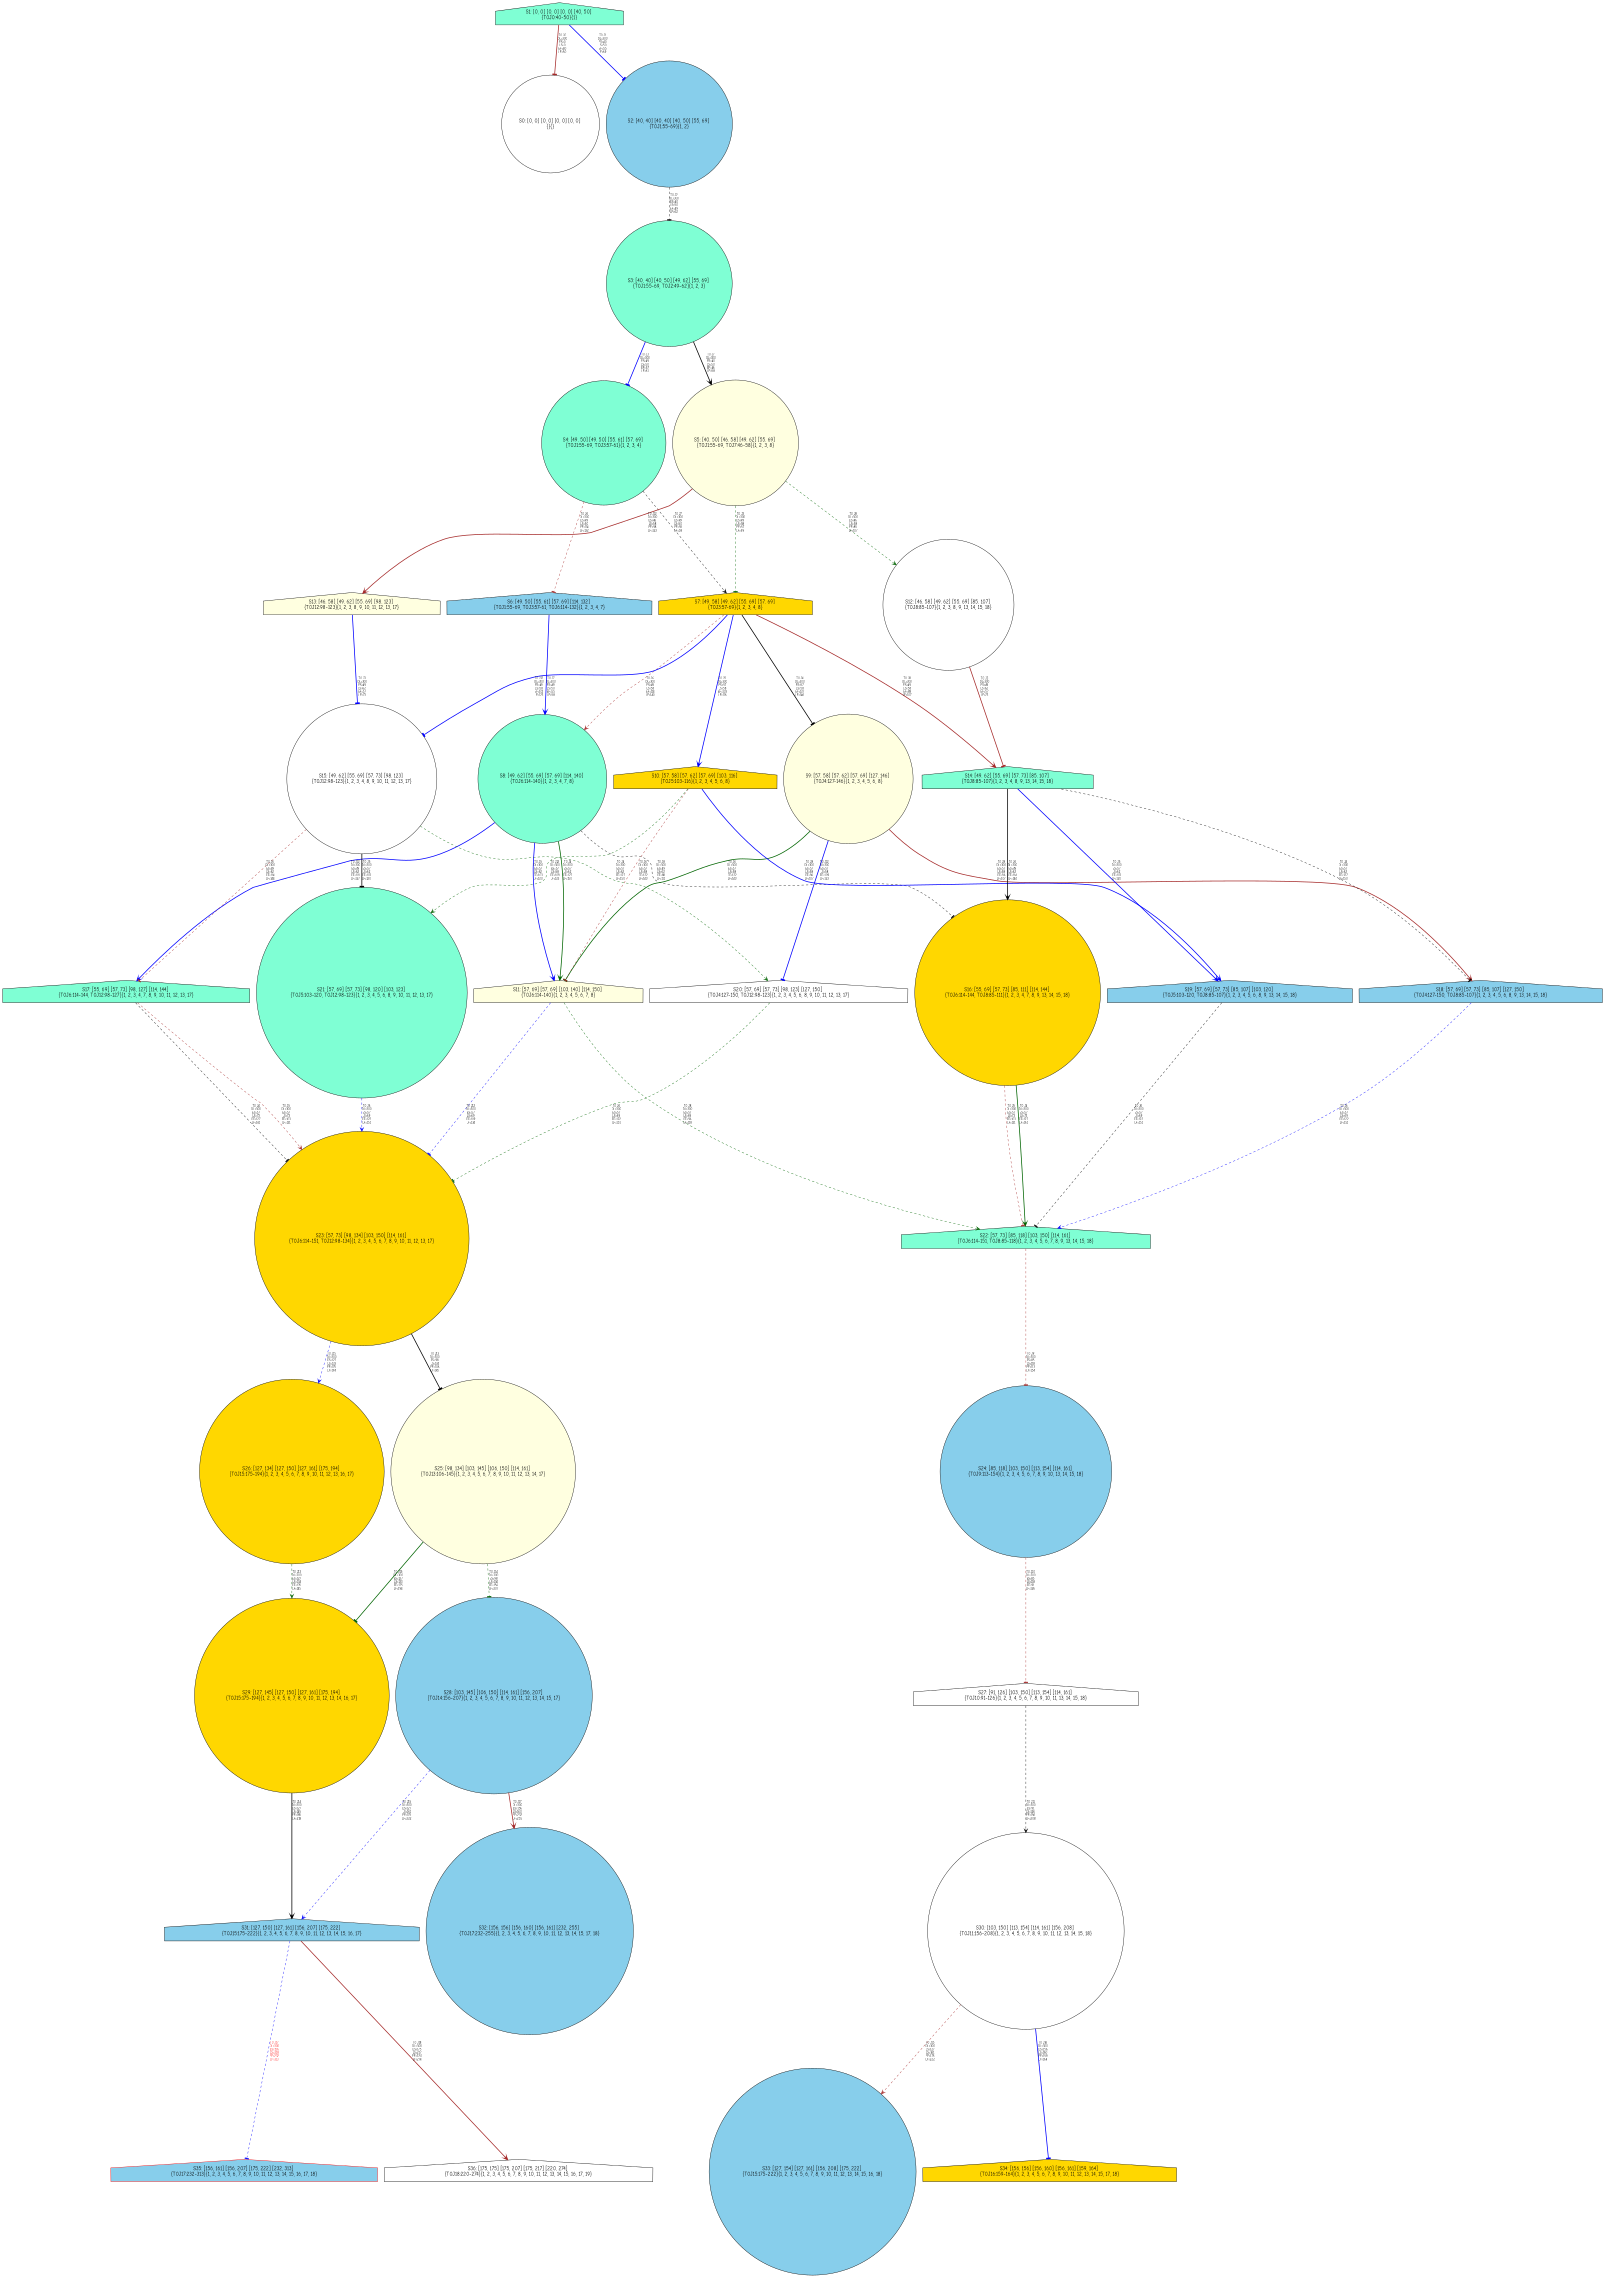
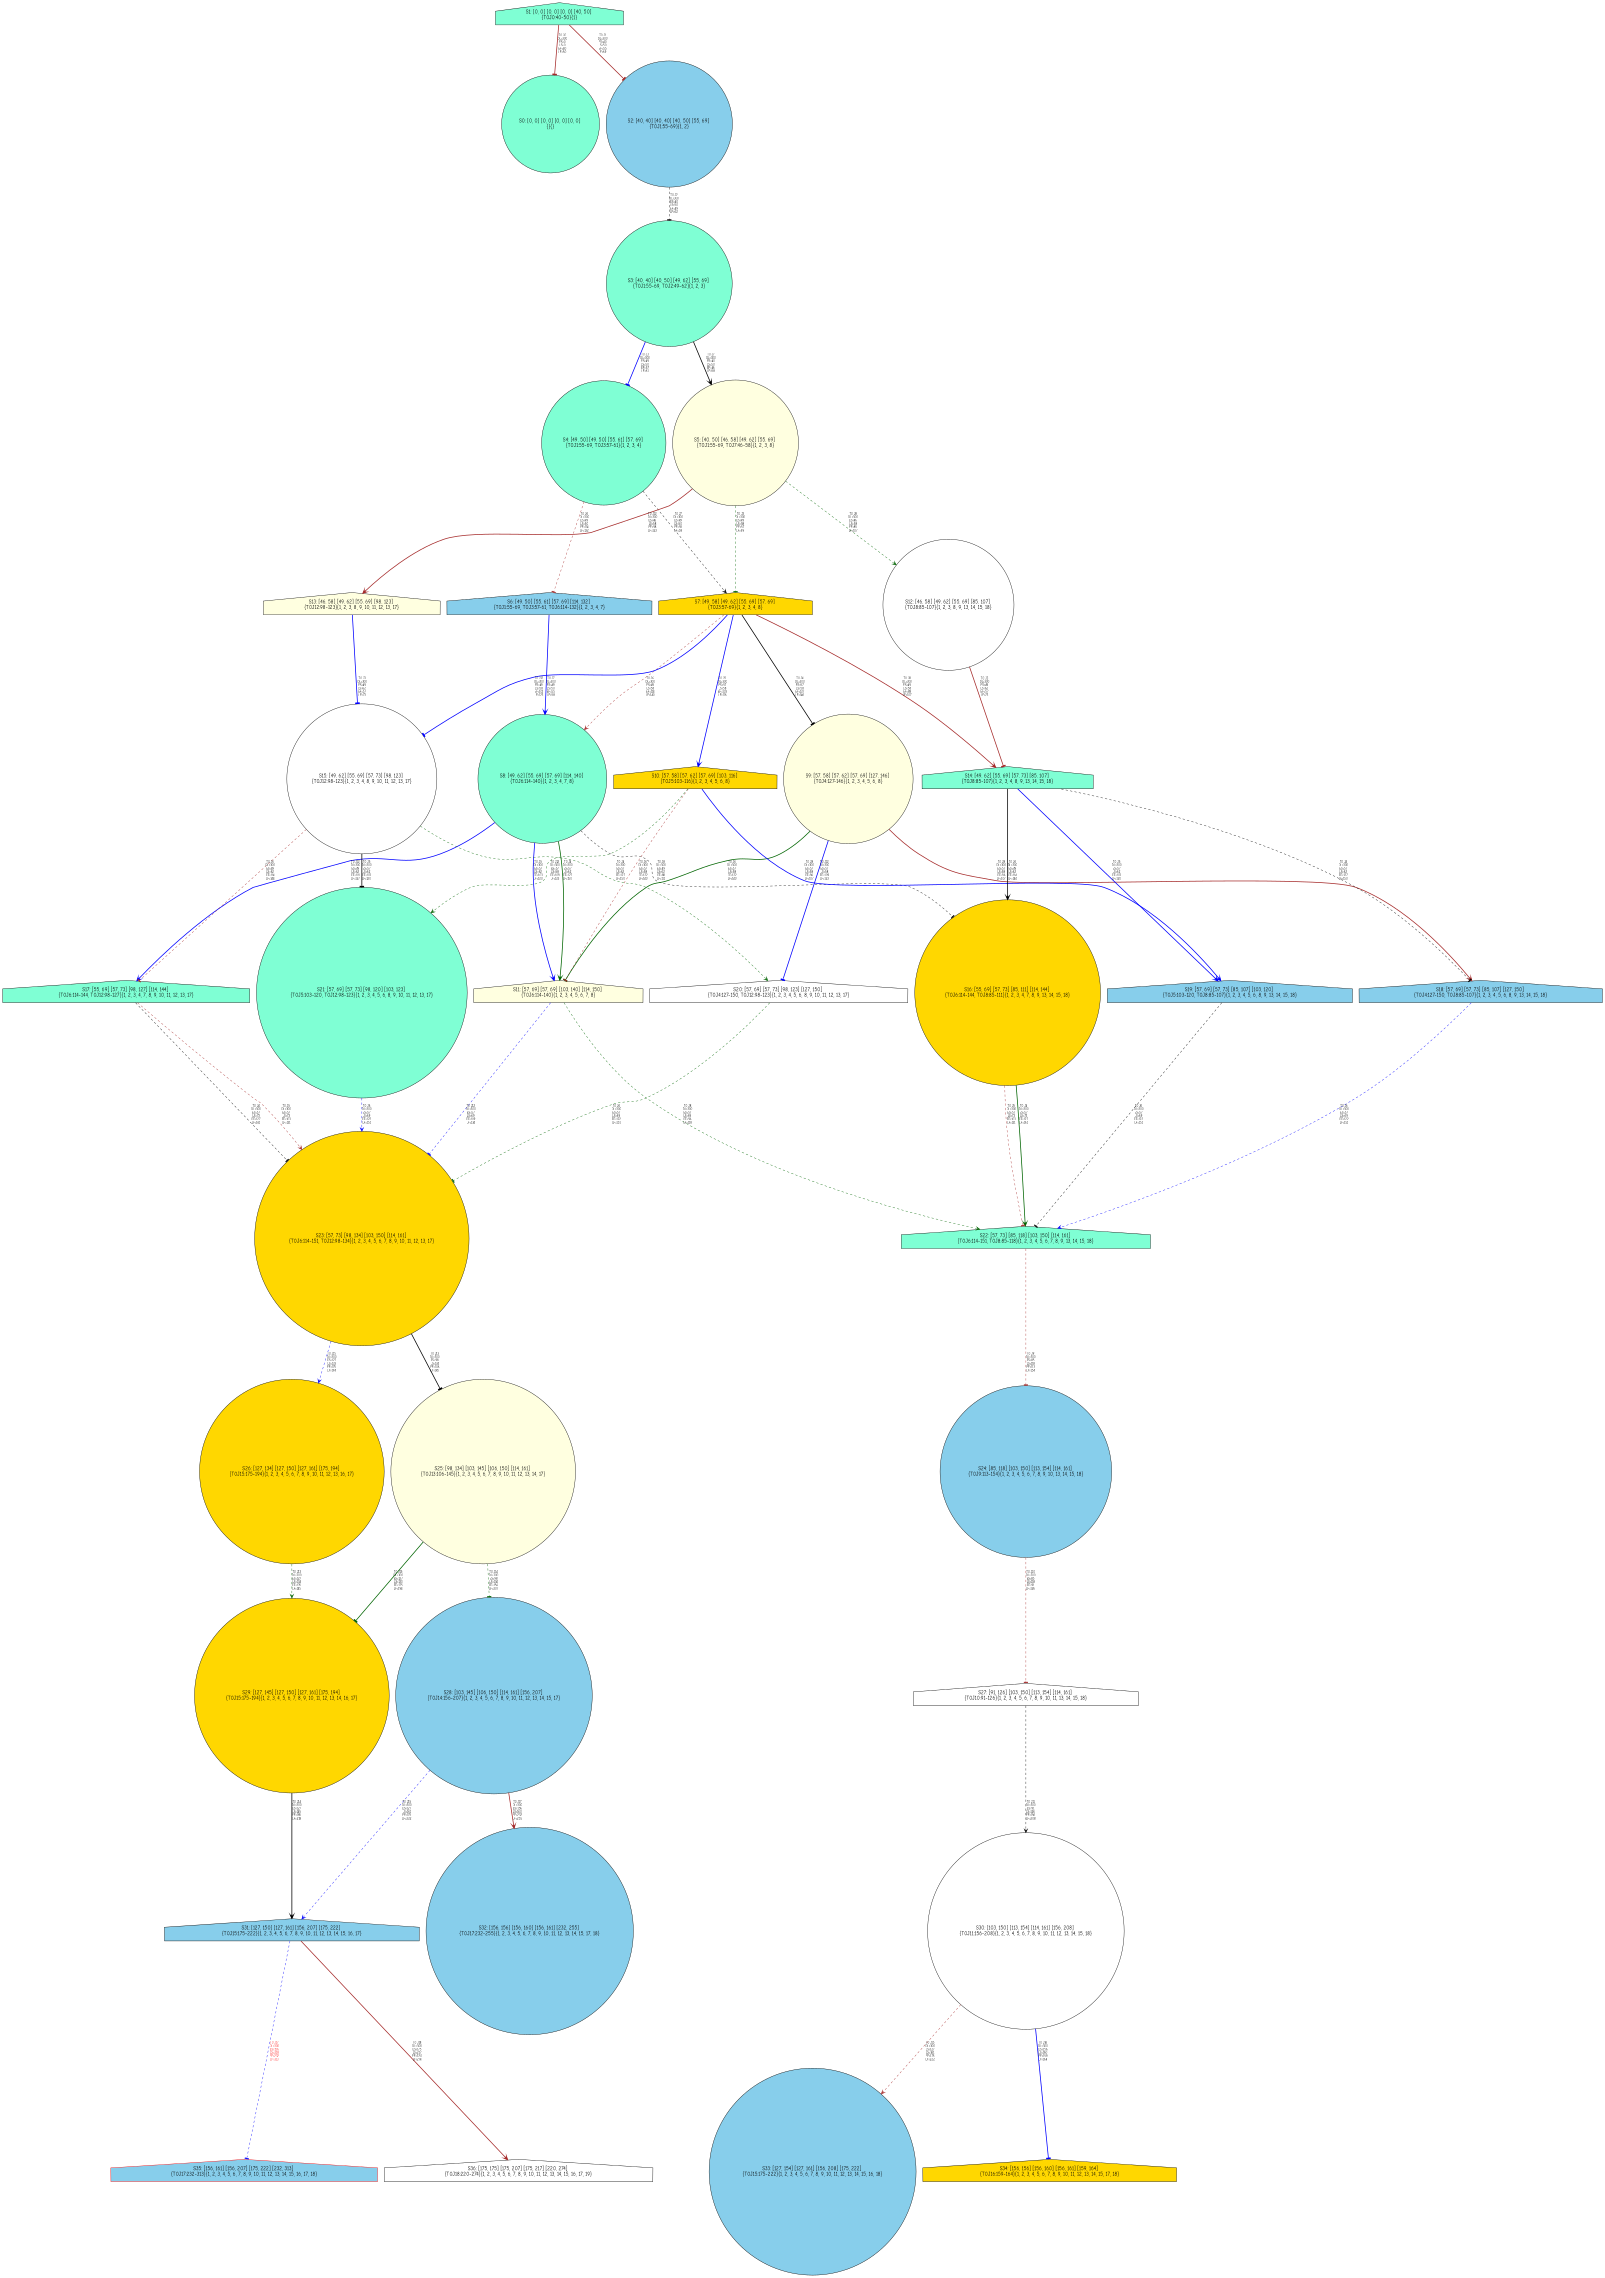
edge "S1: [0, 0] [0, 0] [0, 0] [40, 50] {T0J0:40-50}{1}" -> "S2: [40, 40] [40, 40] [40, 50] [55, 69] {T0J1:55-69}{1, 2}": color blue -> brown
node "S0: [0, 0] [0, 0] [0, 0] [0, 0] {}{}": fillcolor white -> aquamarine
